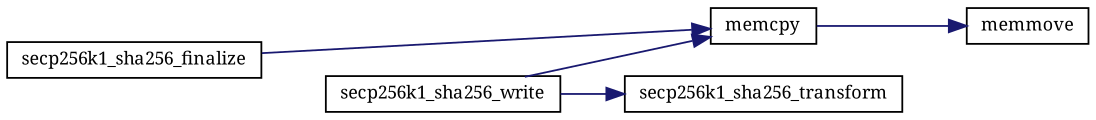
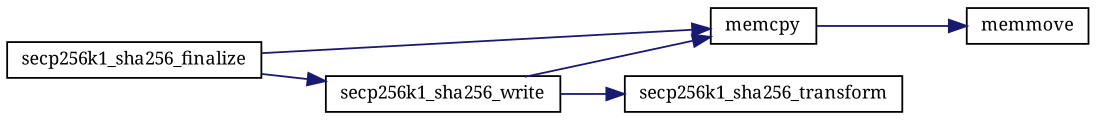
edge "secp256k1_sha256_finalize" -> "secp256k1_sha256_write": added
